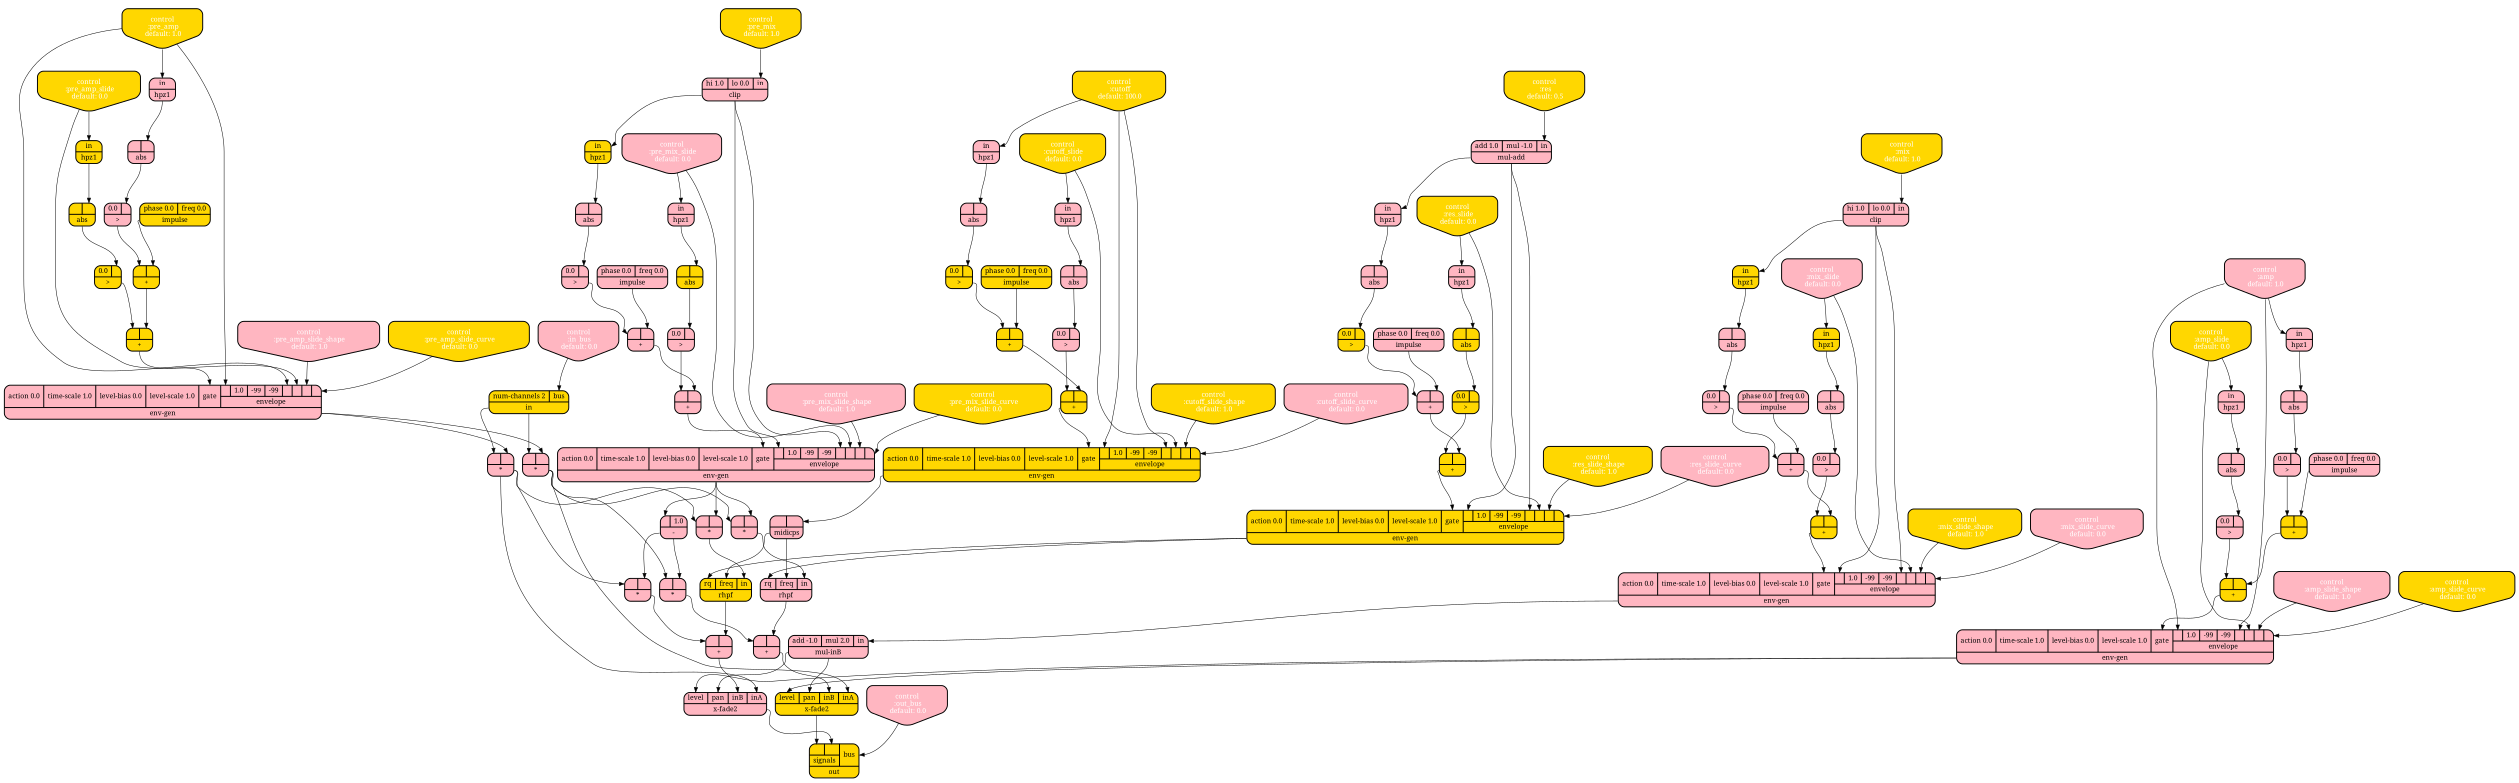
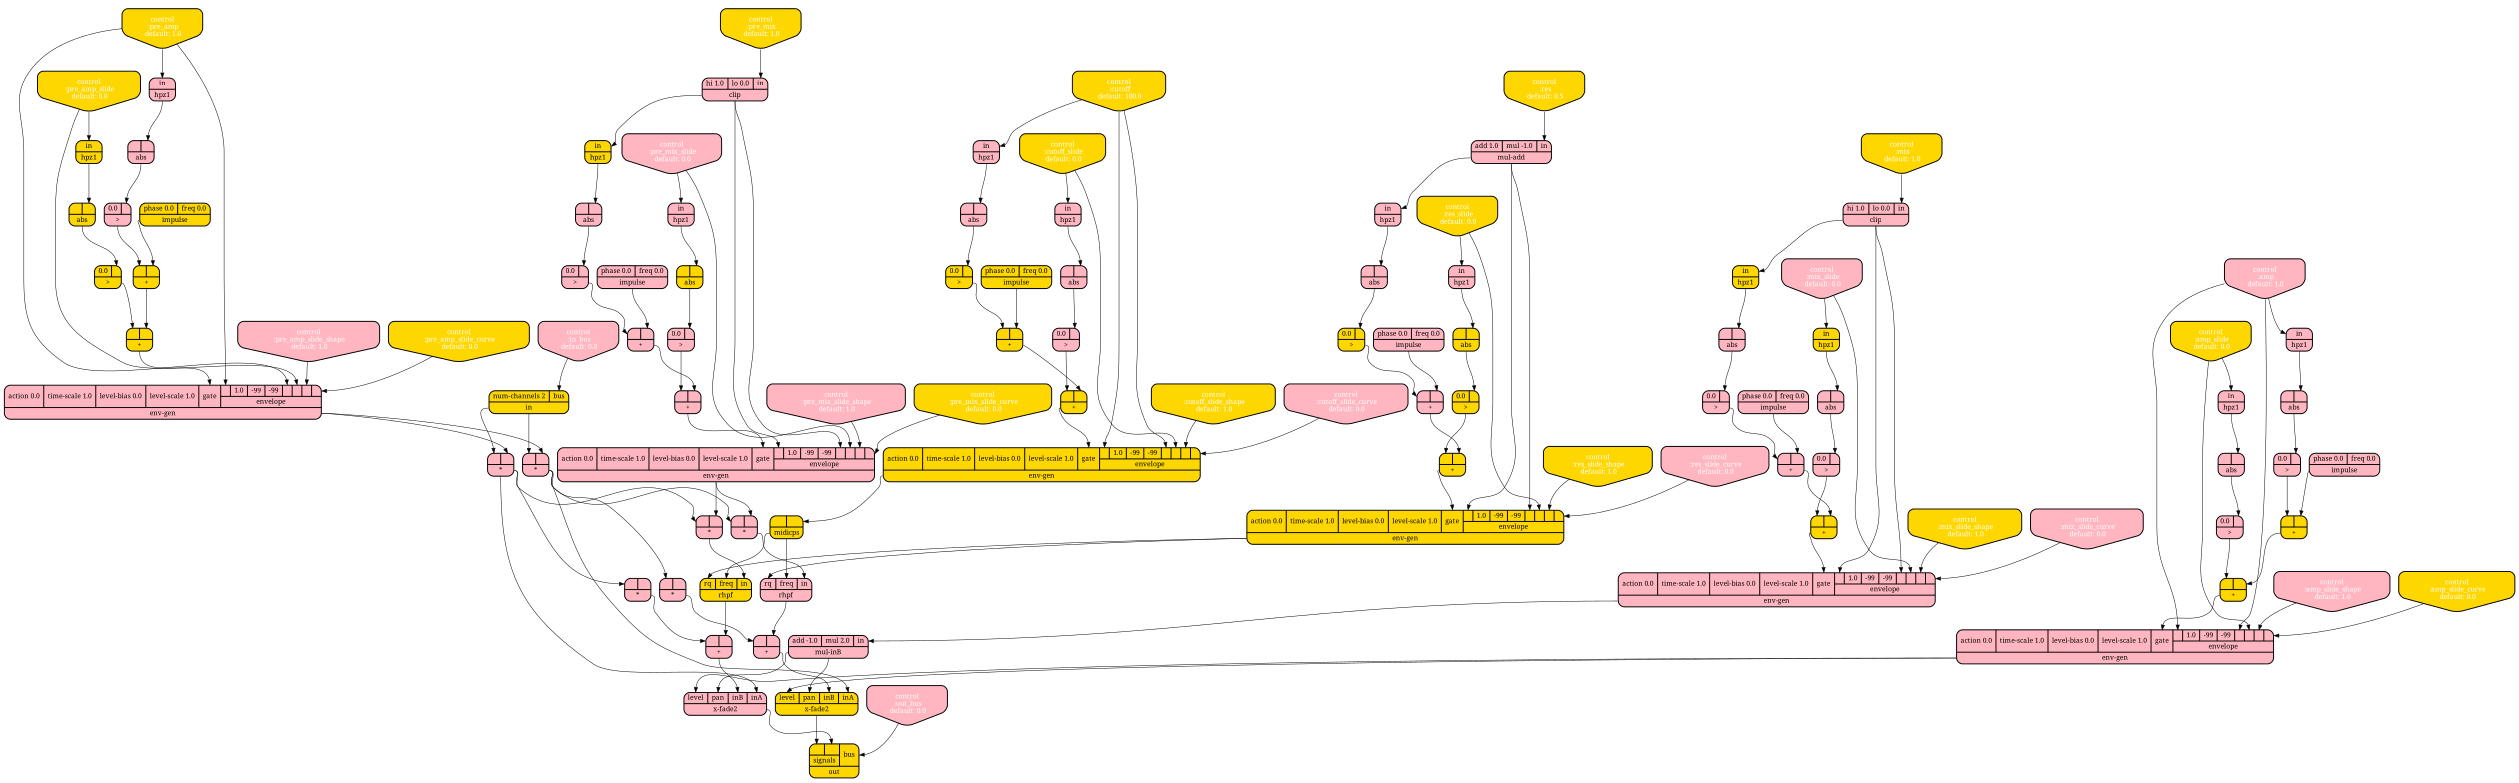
node "1.0": removed
node "midicps": fillcolor lightpink -> gold
